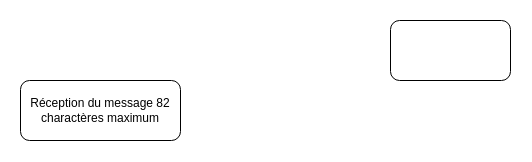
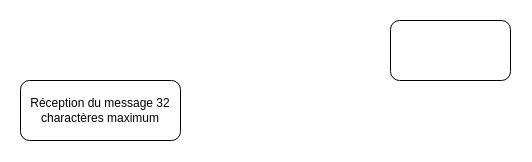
node "Réception du message 82 charactères maximum": label "Réception du message 82 charactères maximum" -> "Réception du message 32 charactères maximum"
